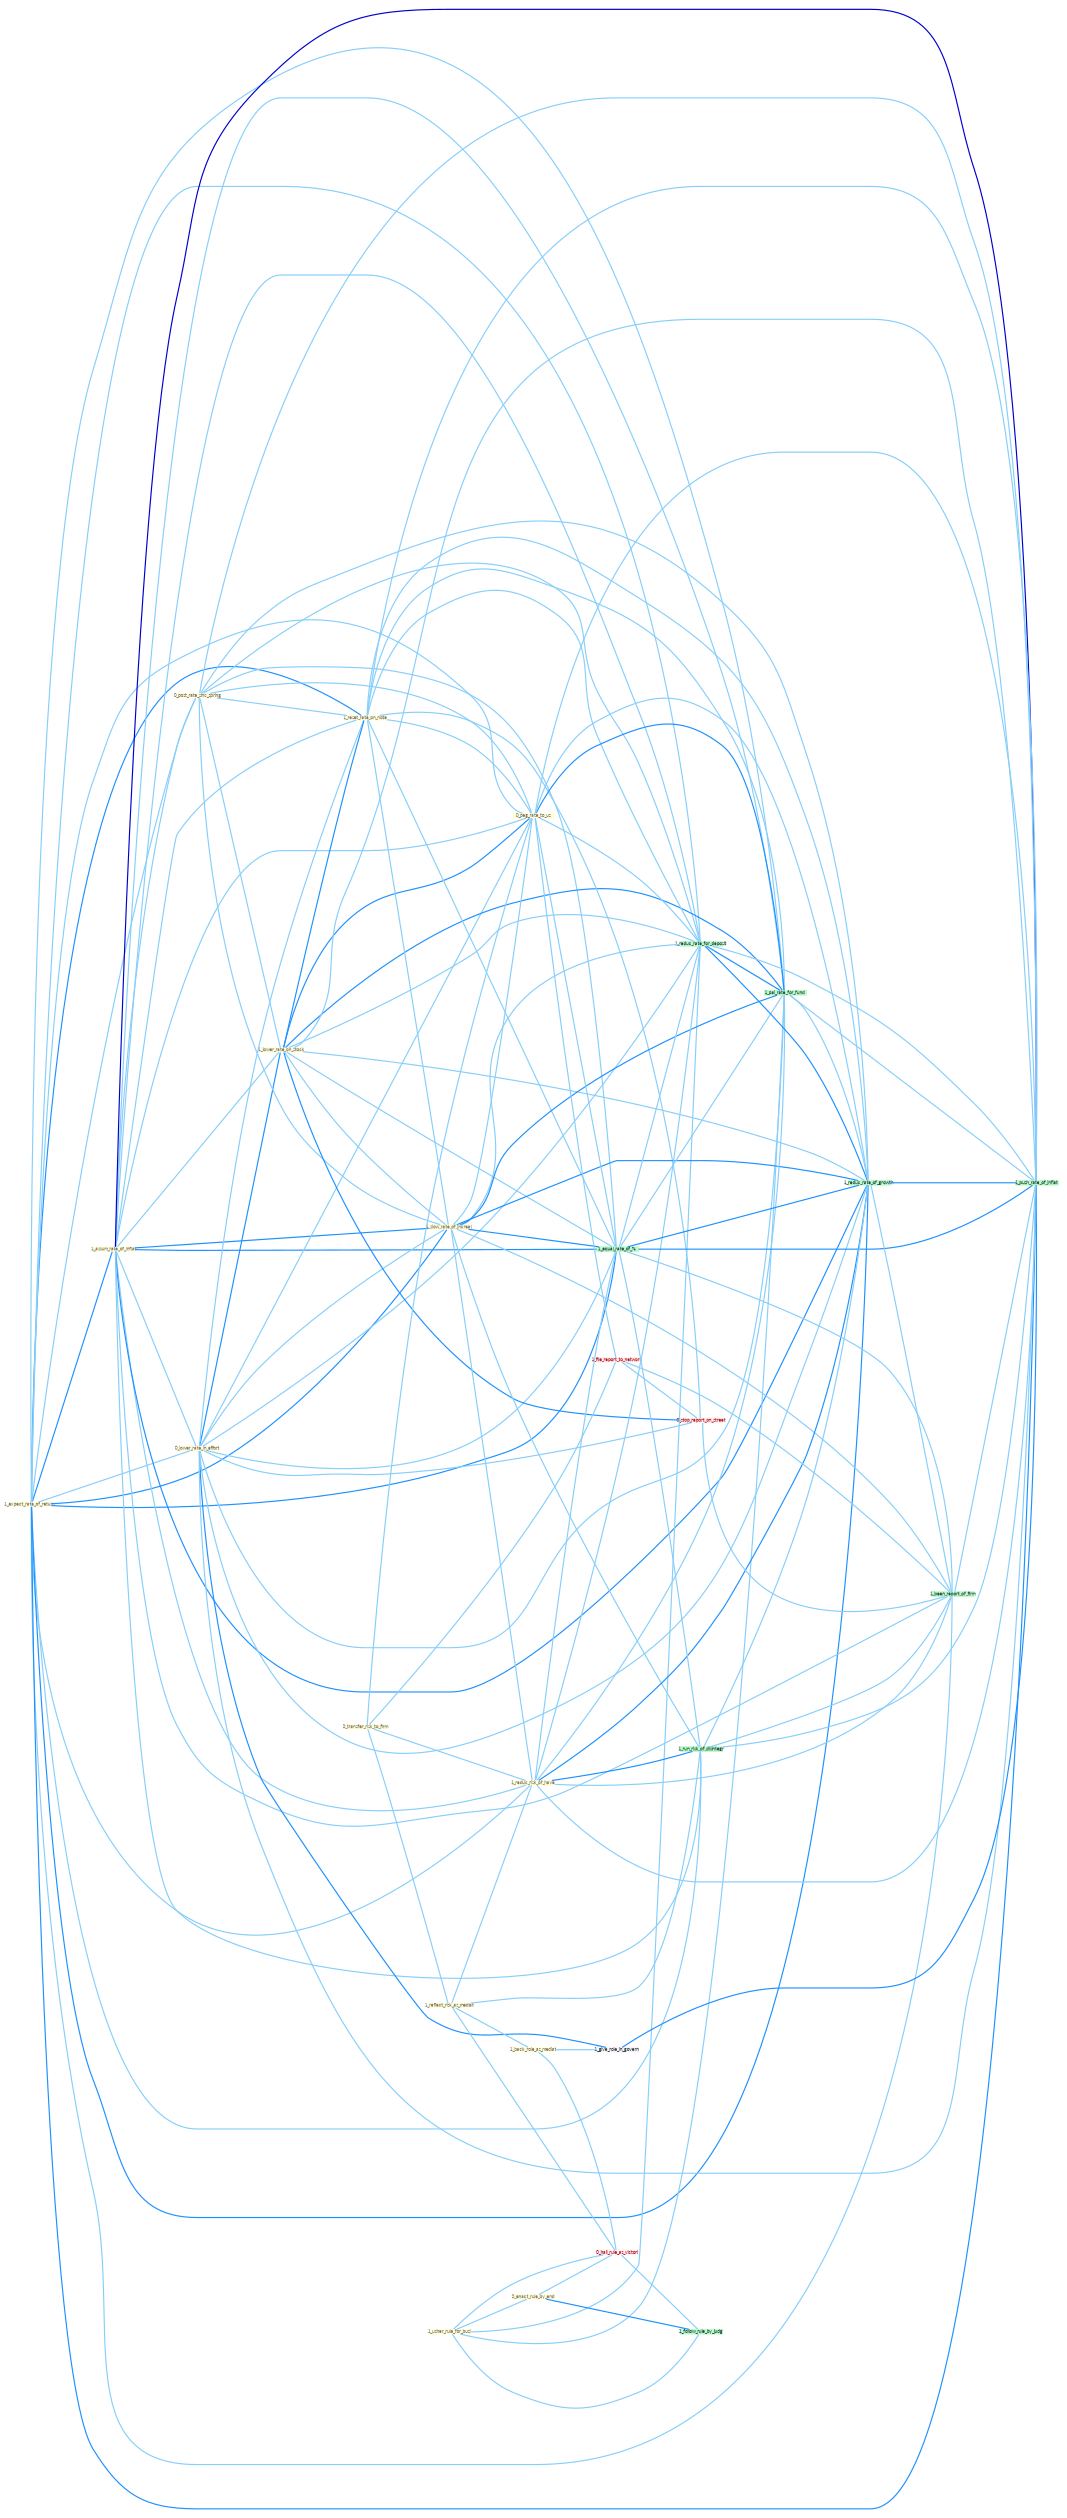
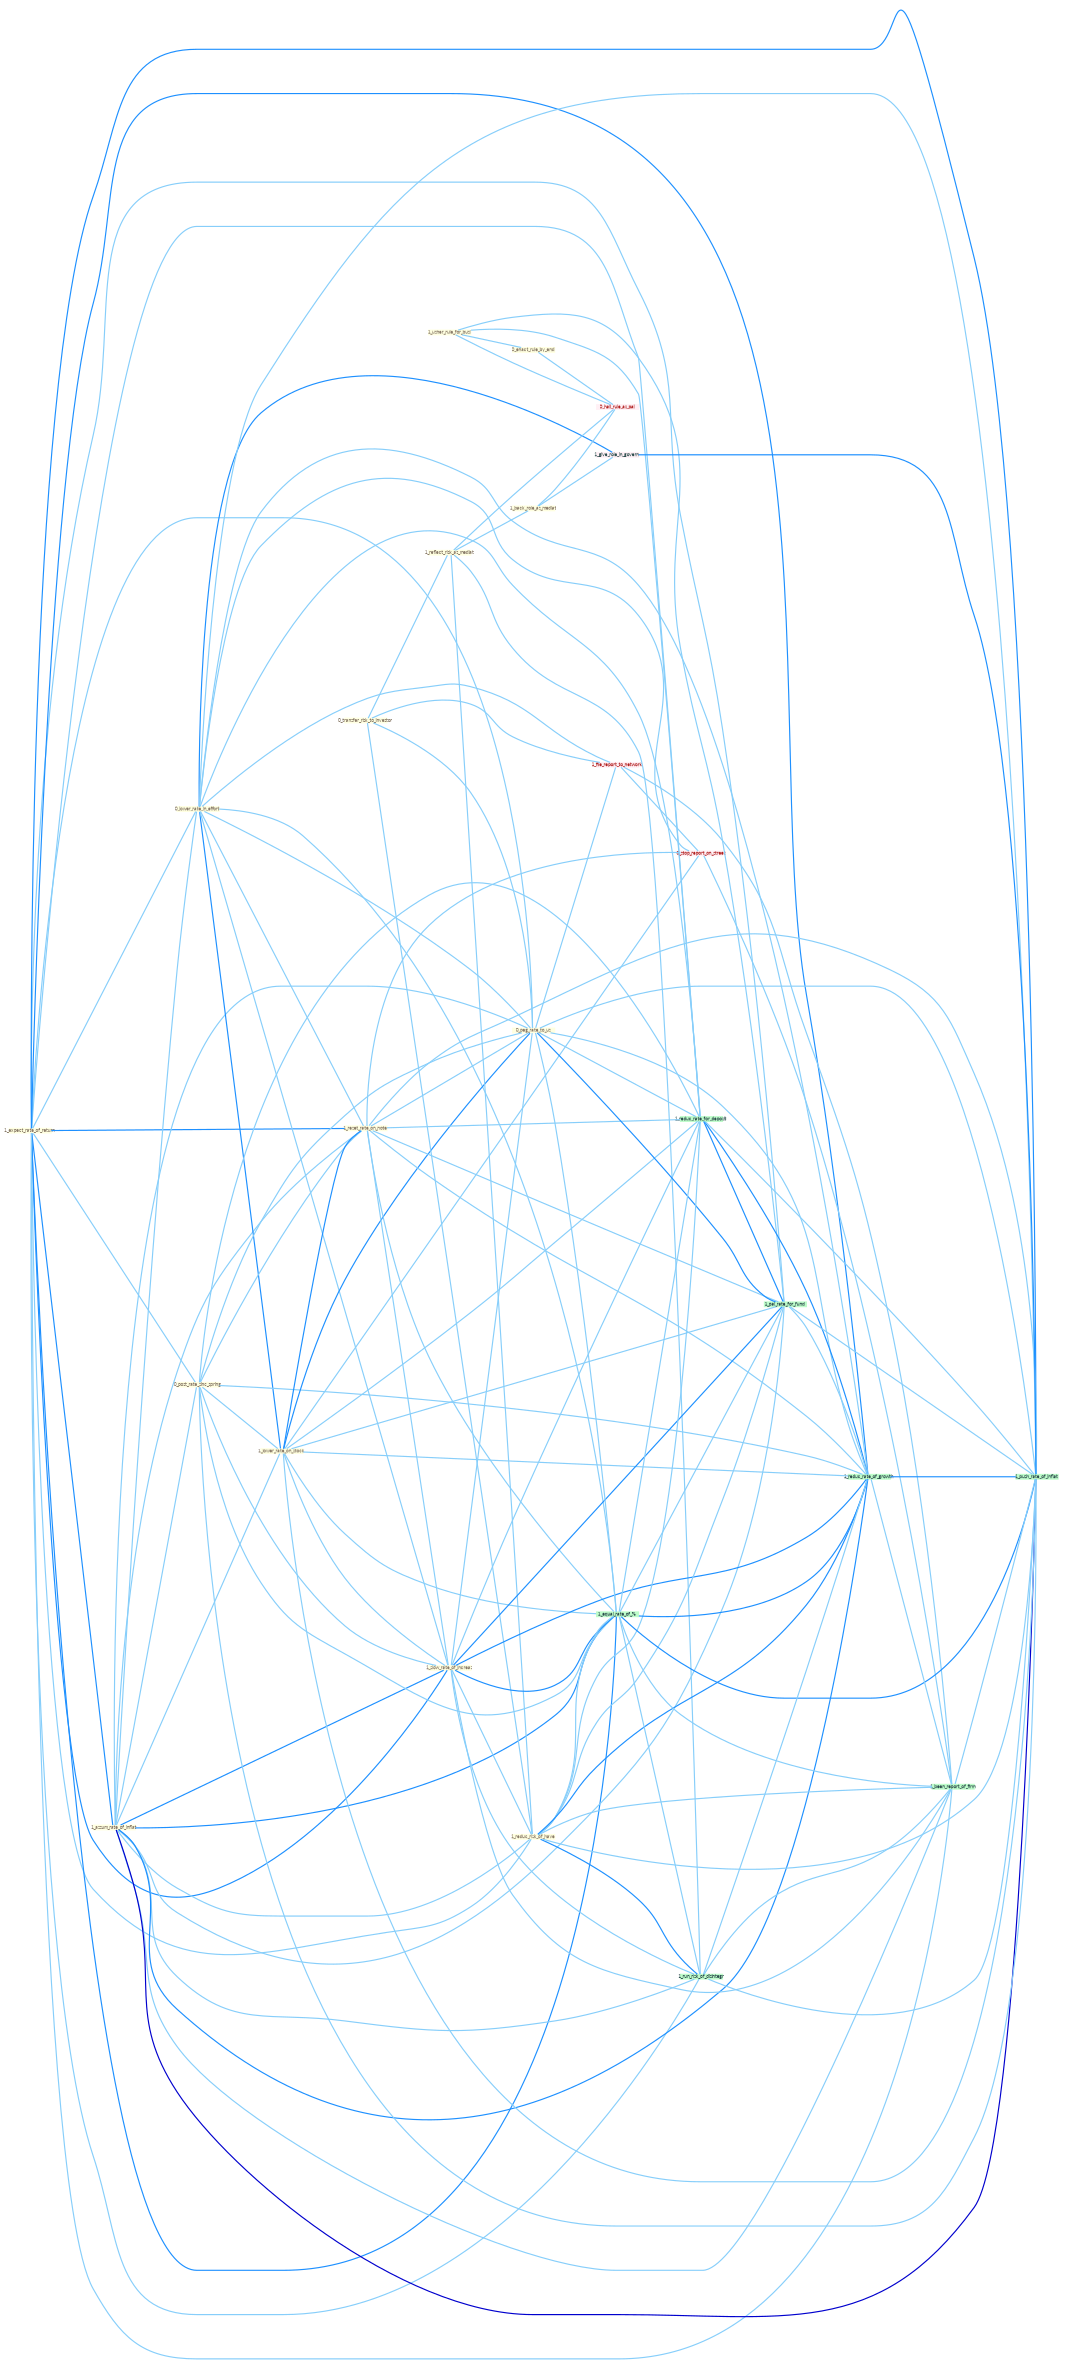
edge "1_reduc_rate_for_deposit" -- "1_assum_rate_of_inflat": removed
edge "1_pai_rate_for_fund" -- "1_lower_rate_on_stock": color #1e90ff -> #87cefa
edge "1_lower_rate_on_stock" -- "0_stop_report_on_street": color #1e90ff -> #87cefa
edge "1_pai_rate_for_fund" -- "0_lower_rate_in_effort": now "1_file_report_to_network" -- "0_lower_rate_in_effort"
node "0_transfer_risk_to_firm": label "0_transfer_risk_to_firm" -> "0_transfer_risk_to_investor"
node "0_hail_rule_as_victori": label "0_hail_rule_as_victori" -> "0_hail_rule_as_pai"
node "1_follow_rule_by_judg": removed
